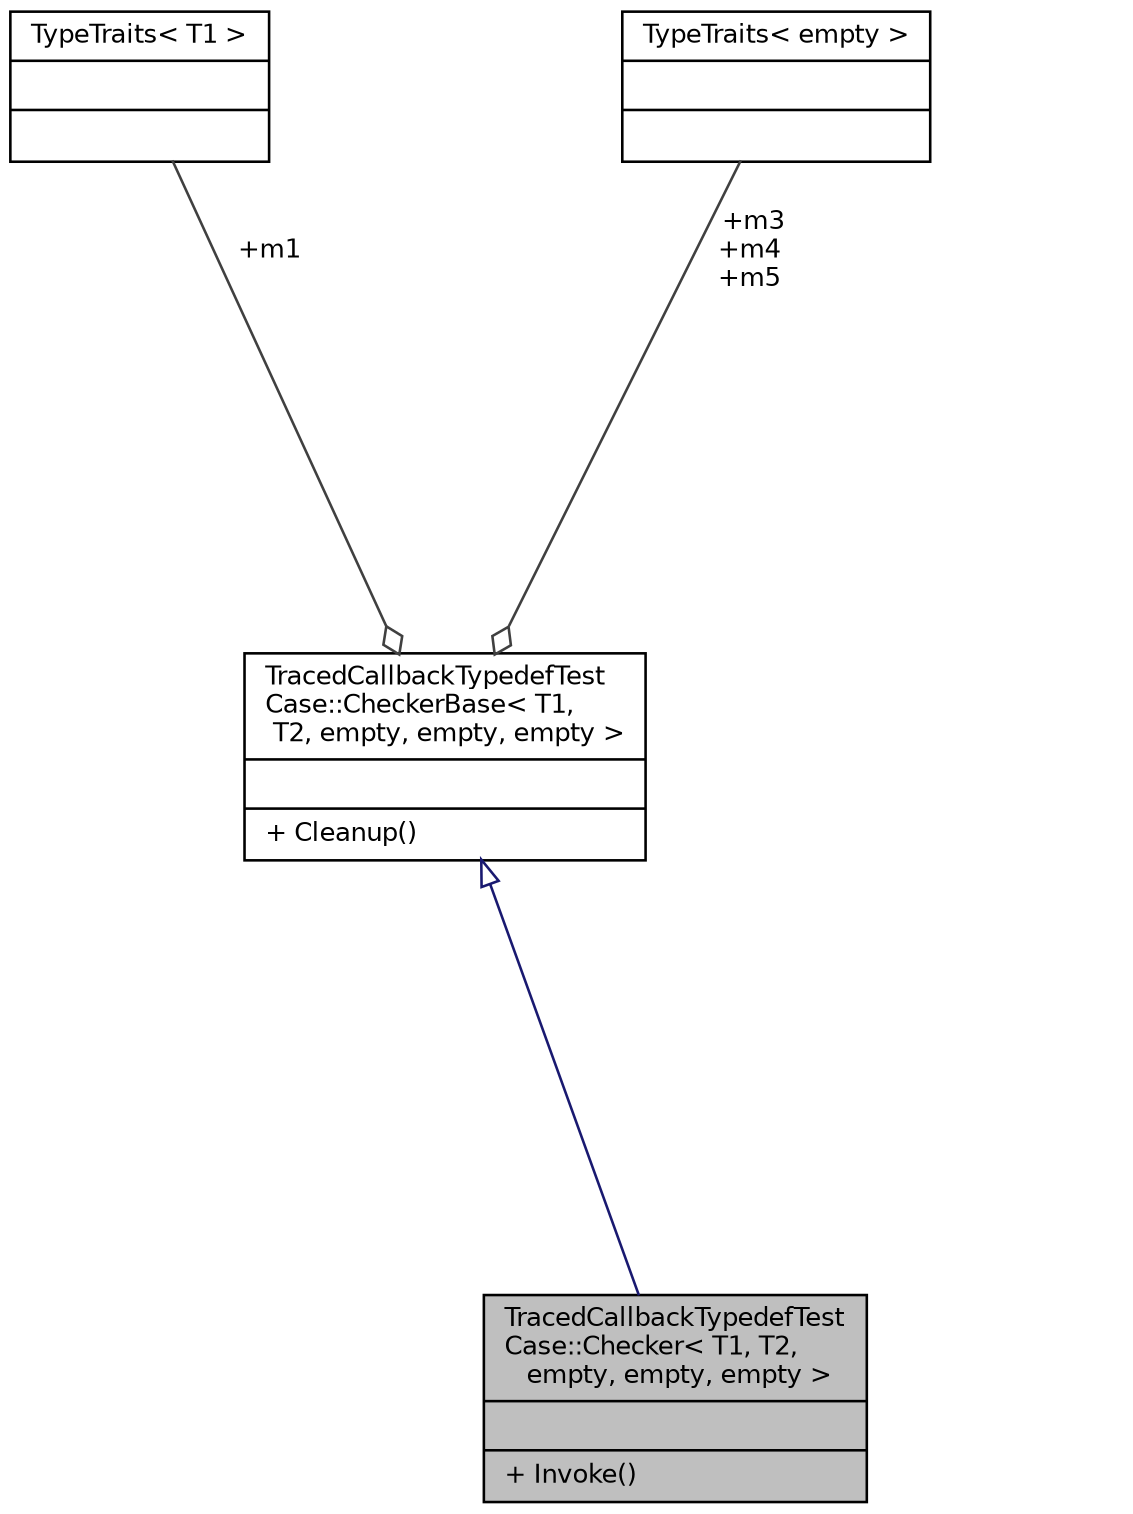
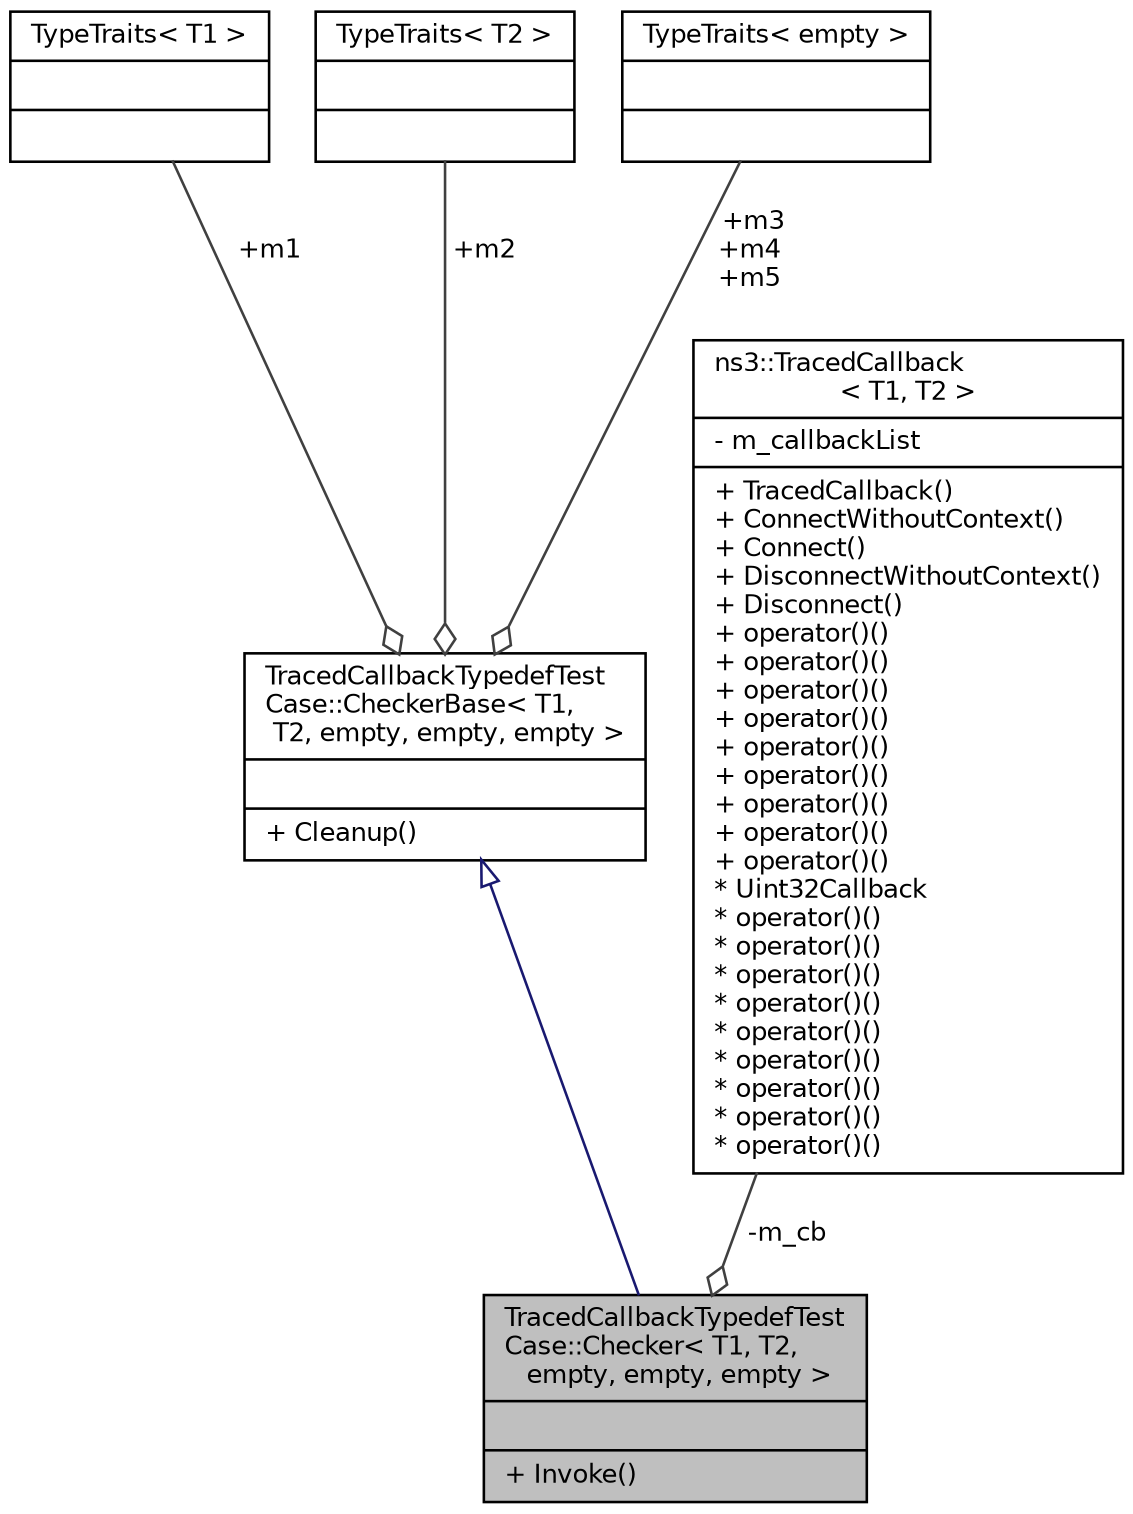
node "TypeTraits< T2 >": added
node "ns3::TracedCallback": added
